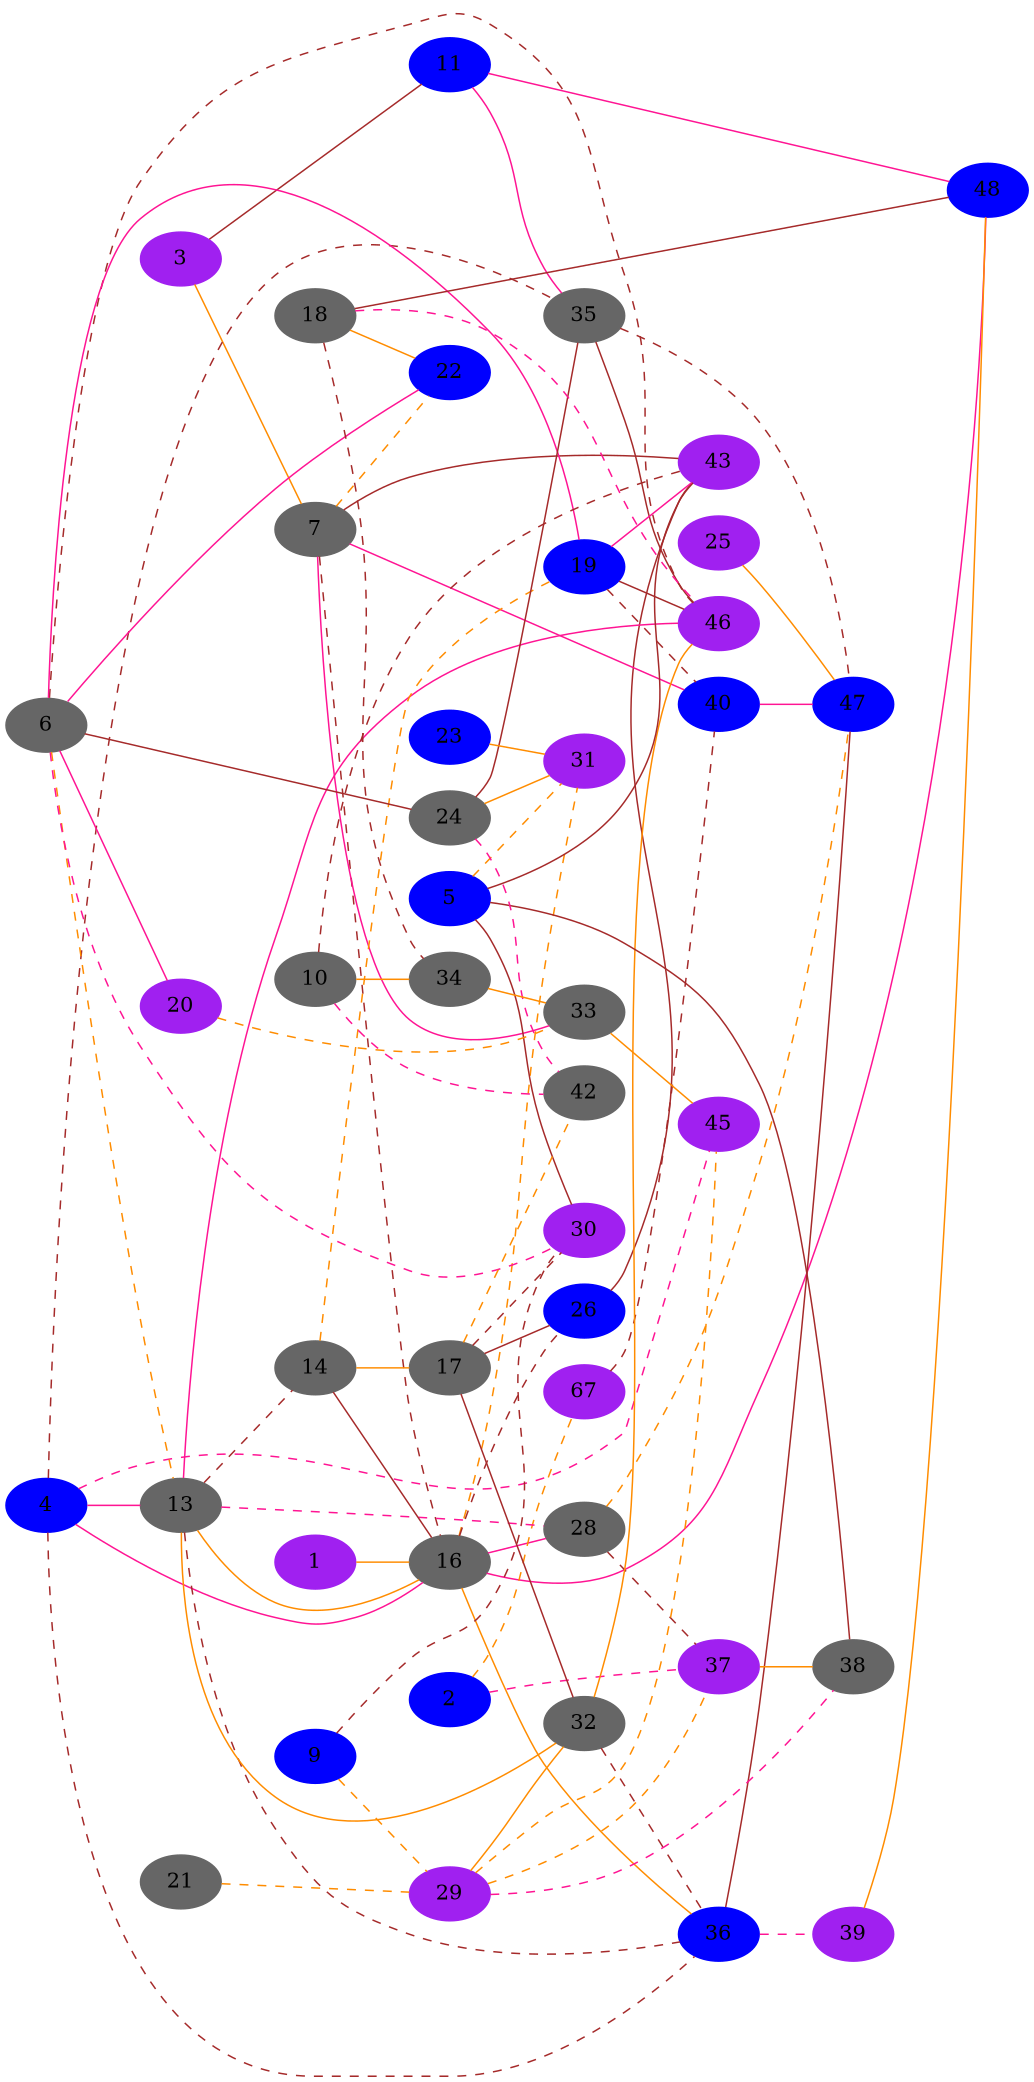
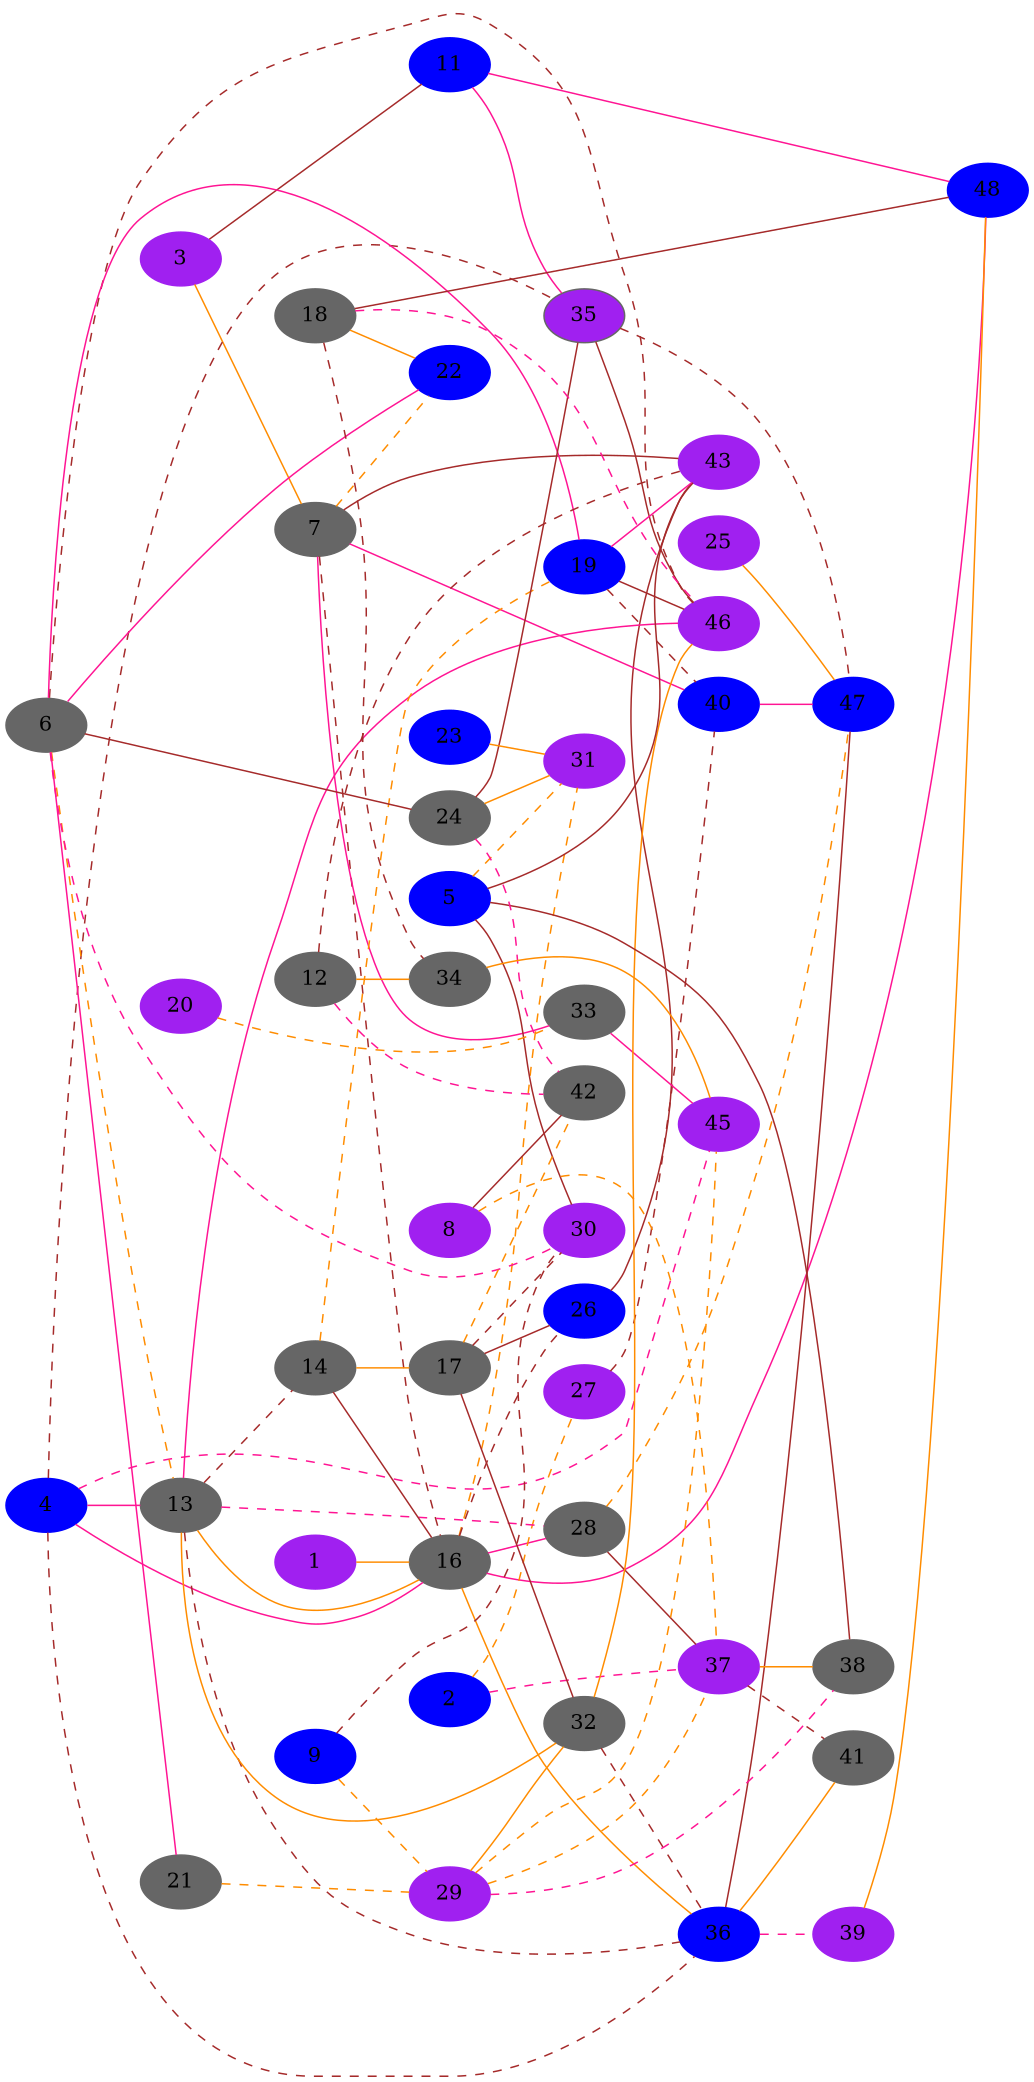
node "35": fillcolor gray40 -> purple
edge "6" -- "20": now "6" -- "21"
node "10": label "10" -> "12"
edge "34" -- "33": now "34" -- "45"
edge "33" -- "45": color darkorange -> deeppink
node "8": added
node "67": label "67" -> "27"
edge "28" -- "37": style dashed -> solid
node "41": added
